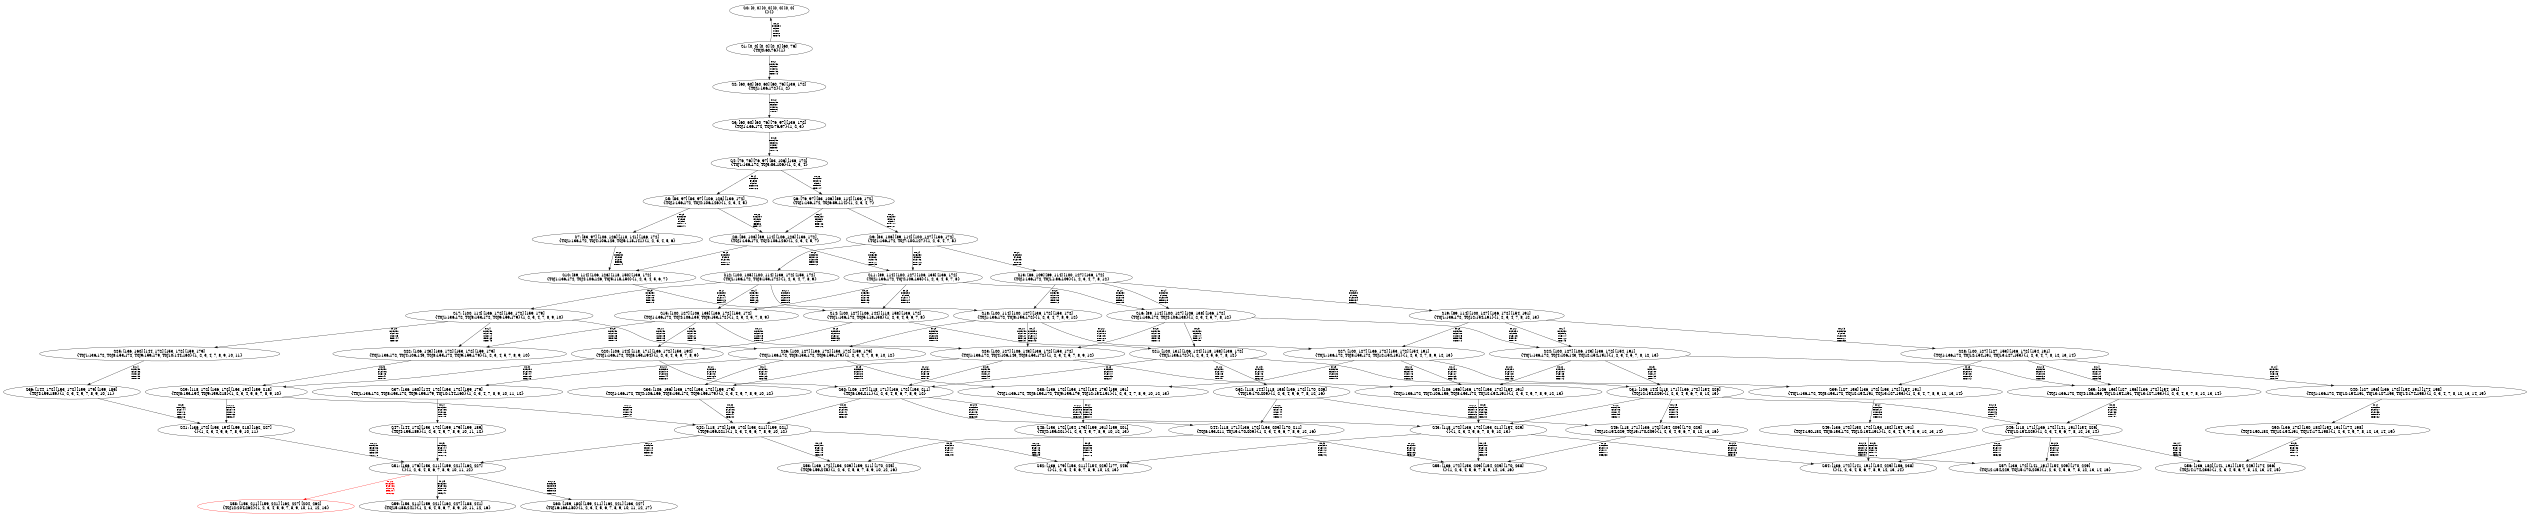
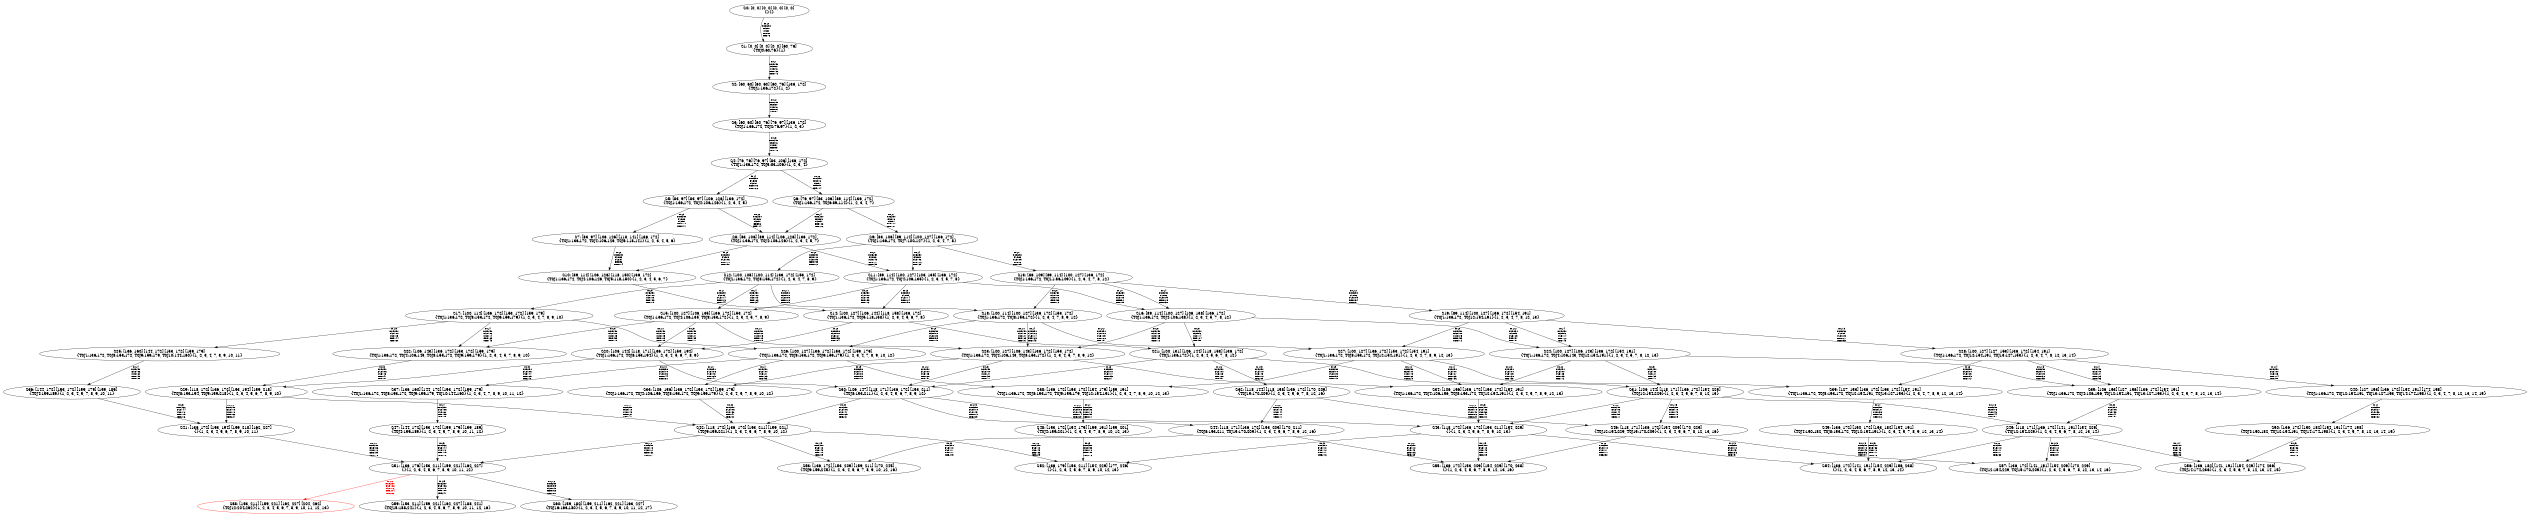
edge "S1: [0, 0] [0, 0] [0, 0] [60, 76] {T0J0:60-76}{1}" -> "S0: [0, 0] [0, 0] [0, 0] [0, 0] {}{}": reversed
